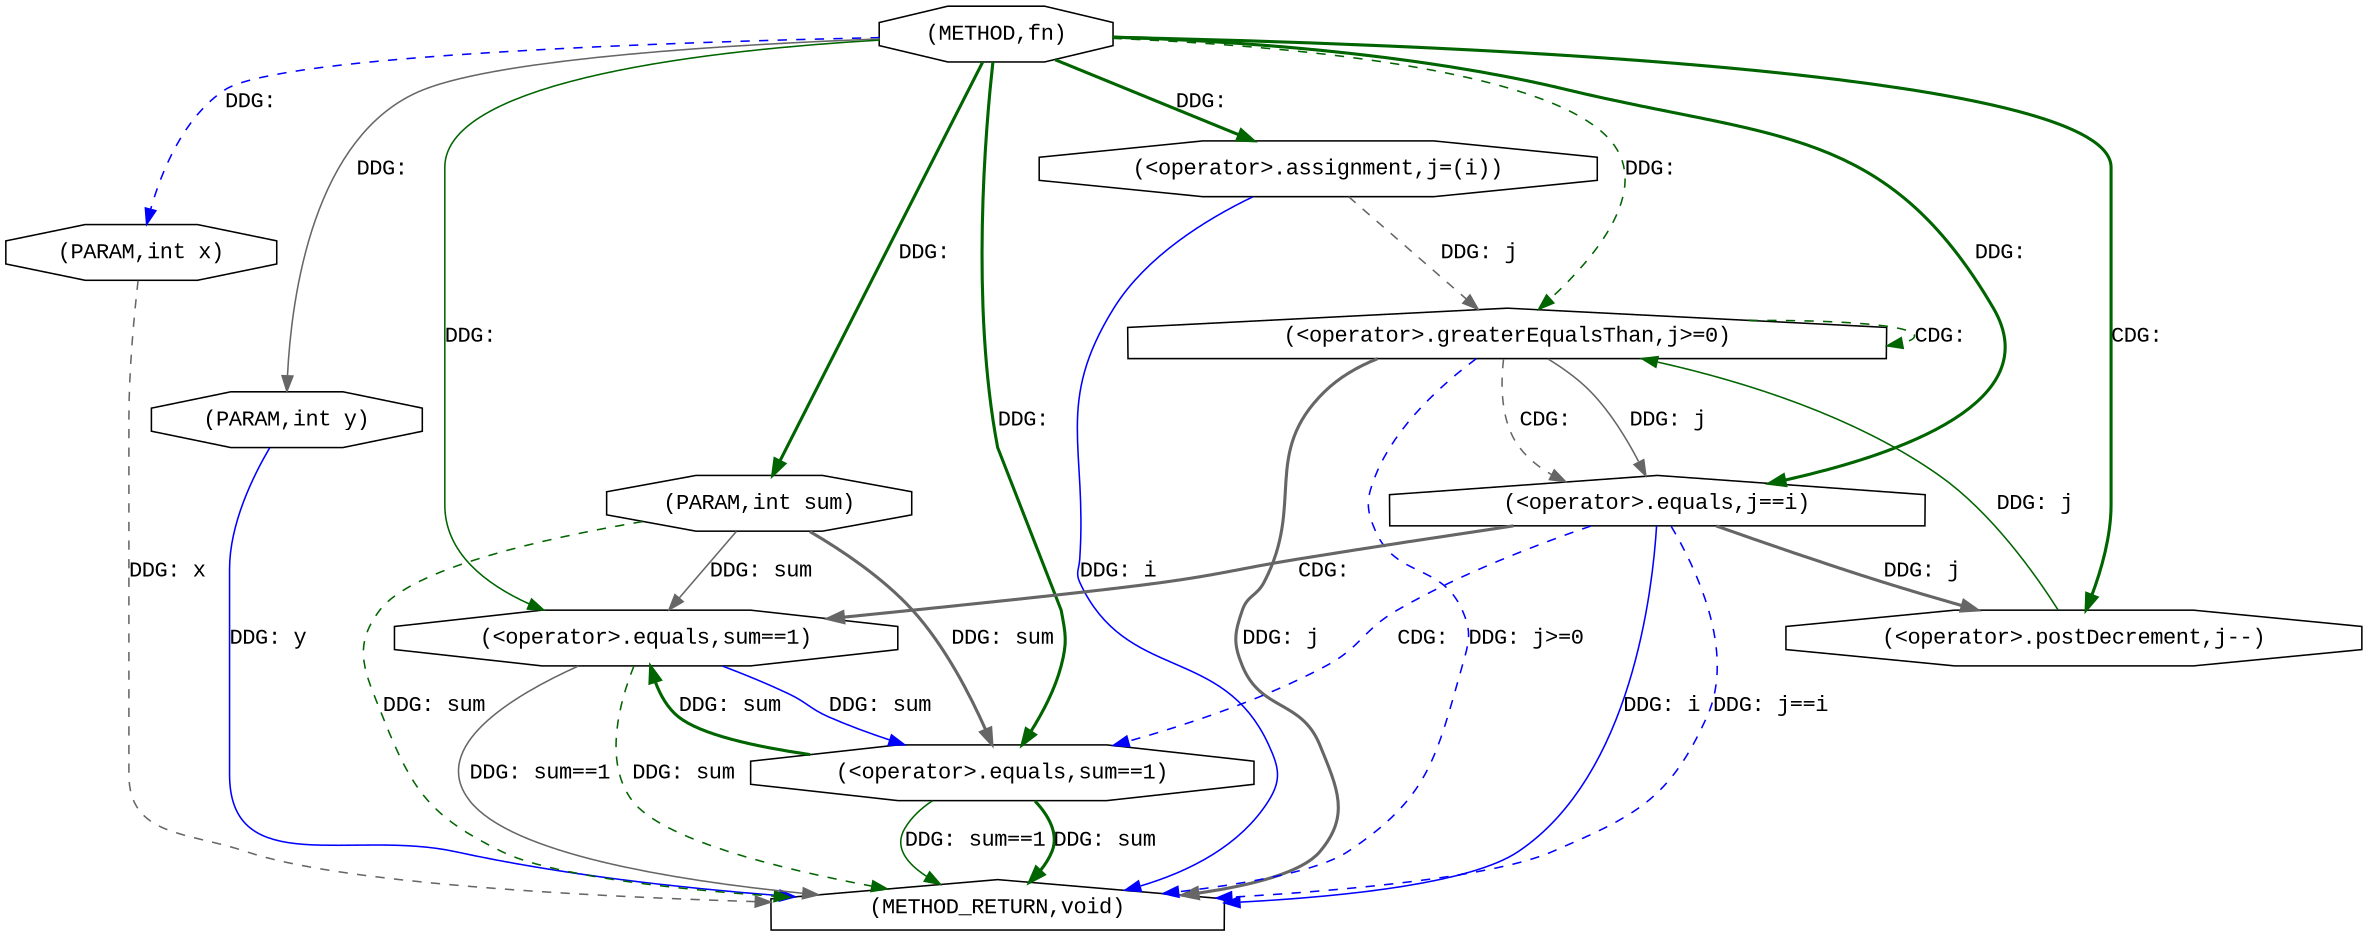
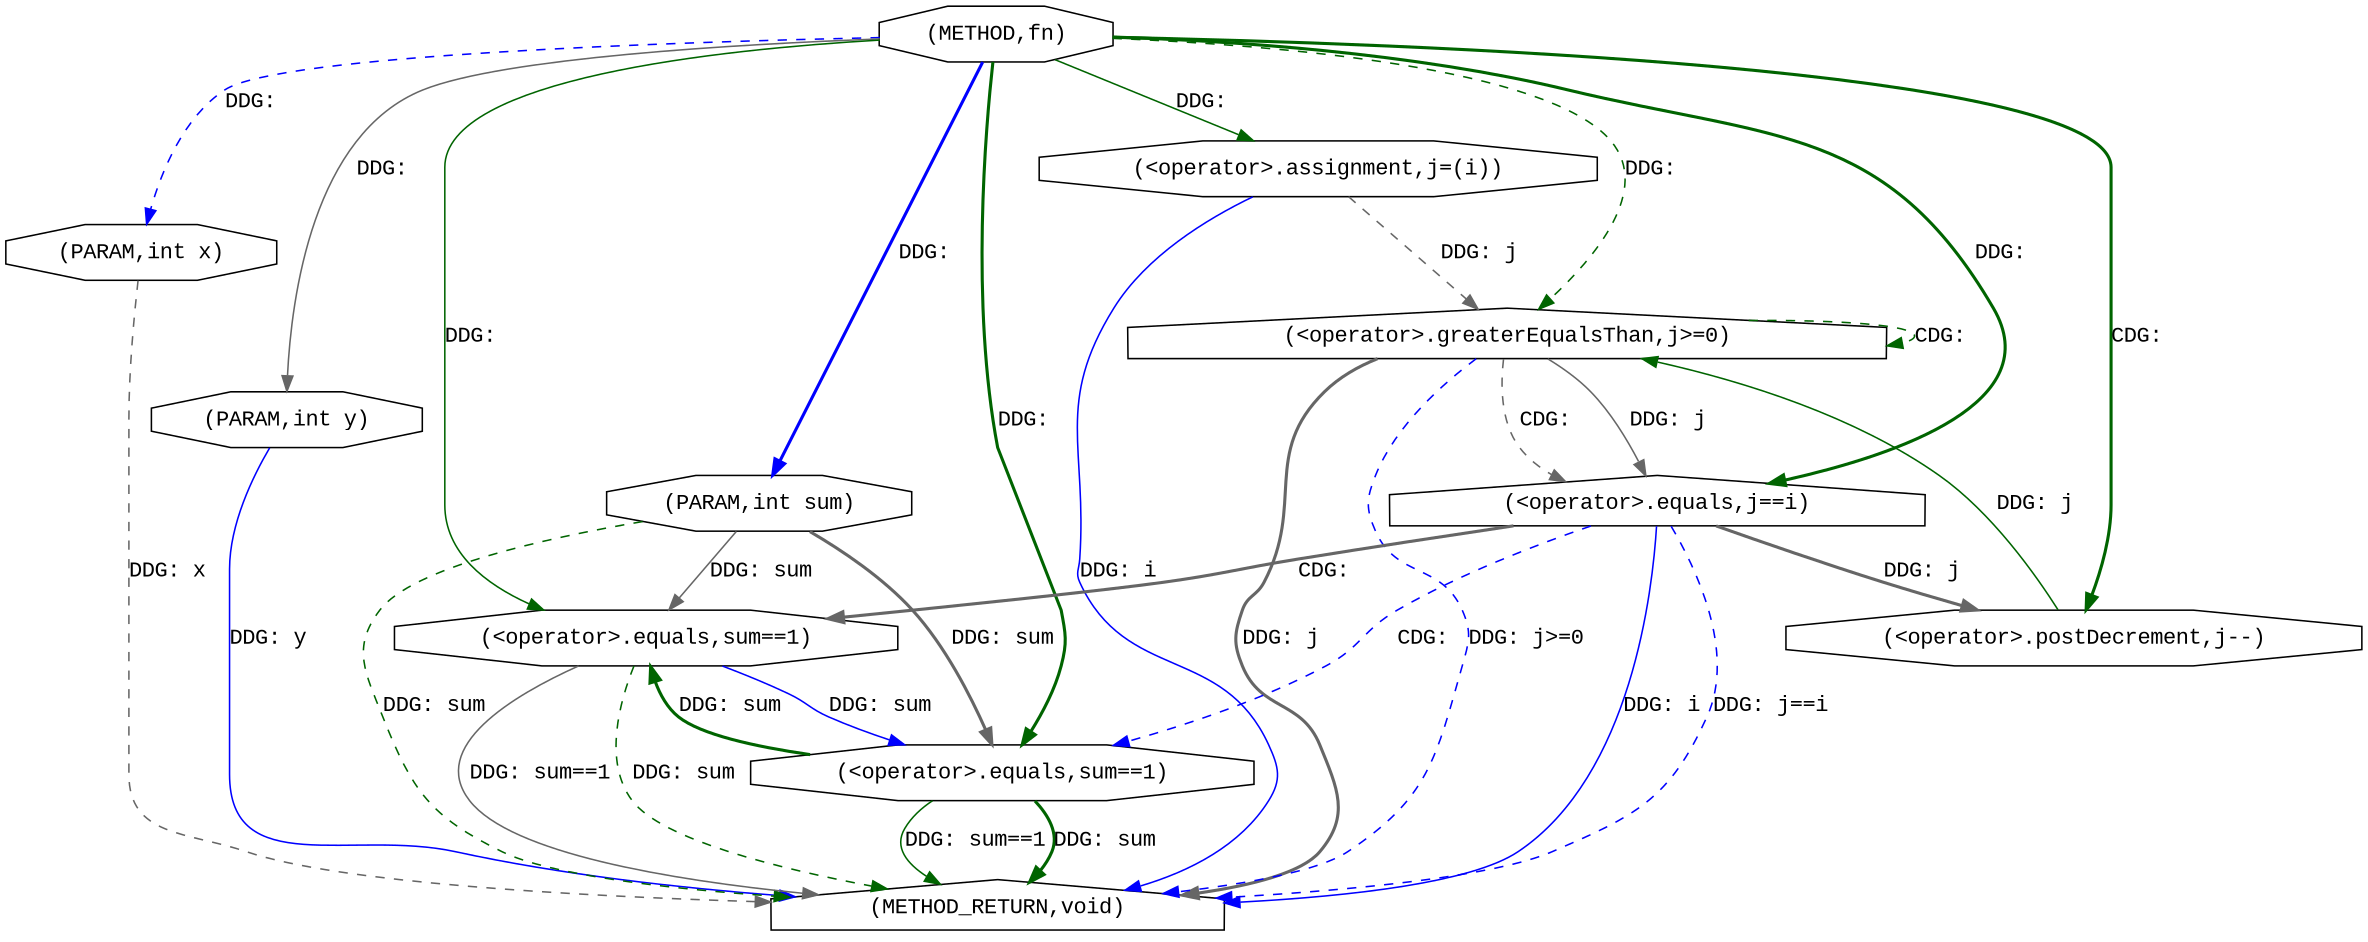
edge "(METHOD,fn)" -> "(<operator>.assignment,j=(i))": style bold -> solid
edge "(METHOD,fn)" -> "(PARAM,int sum)": color darkgreen -> blue
